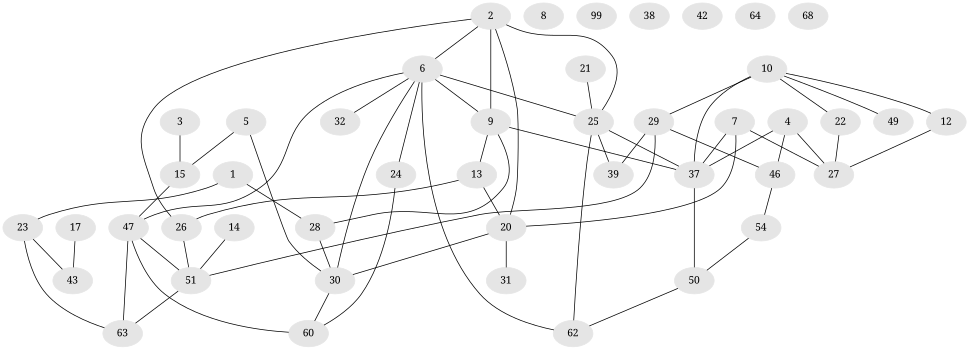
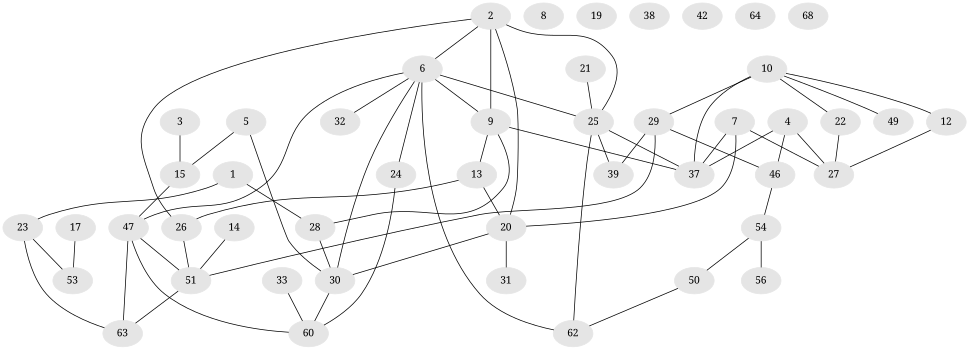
node "99": label "99" -> "19"
edge "37" -- "50": removed
node "43": label "43" -> "53"
node "33": added
node "56": added
